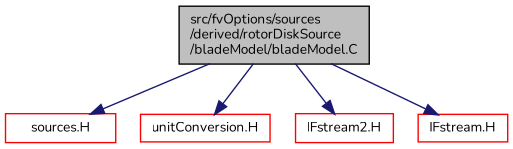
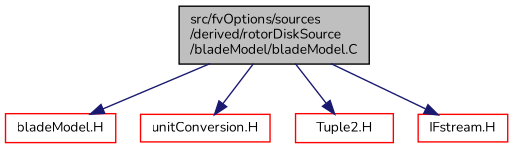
node "sources.H": label "sources.H" -> "bladeModel.H"
node "IFstream2.H": label "IFstream2.H" -> "Tuple2.H"
